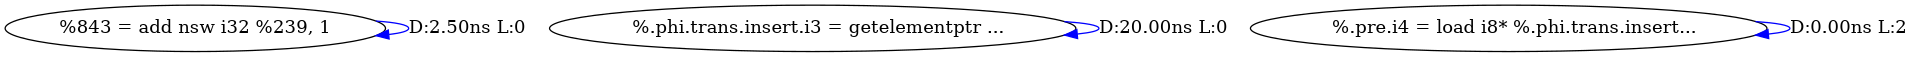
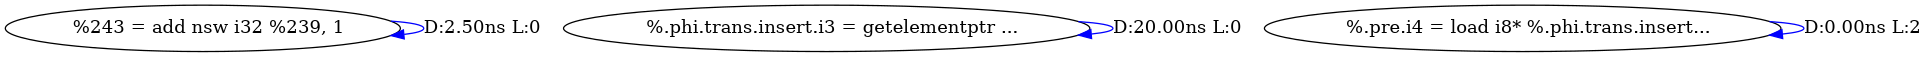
node "%843 = add nsw i32 %239, 1": label "%843 = add nsw i32 %239, 1" -> "%243 = add nsw i32 %239, 1"
